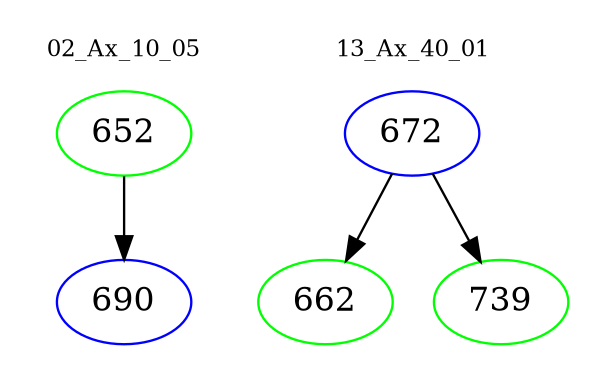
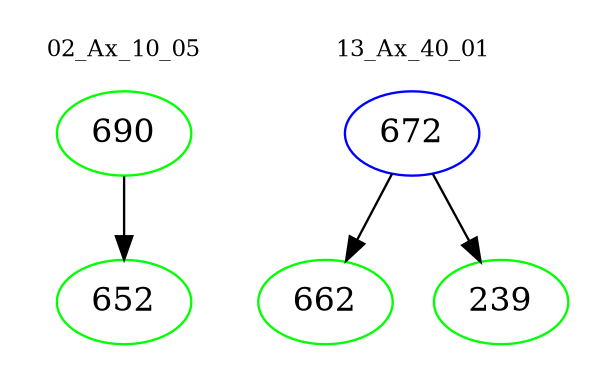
edge "652" -> "690": reversed
node "690": color blue -> green
node "739": label "739" -> "239"
